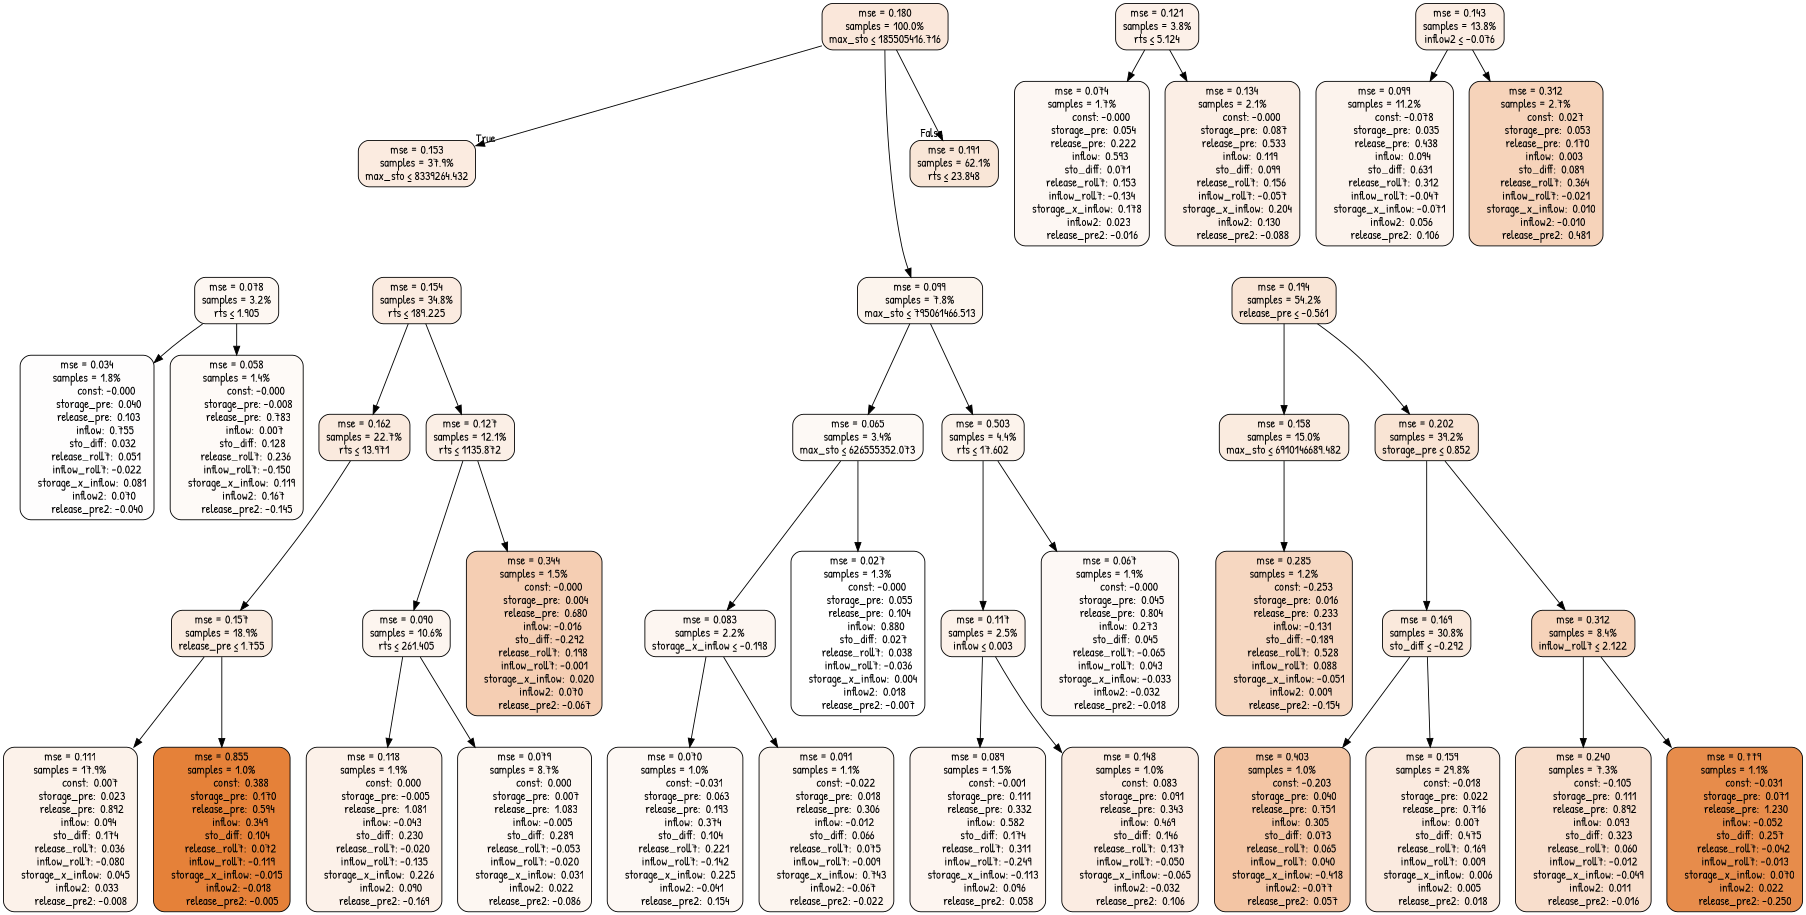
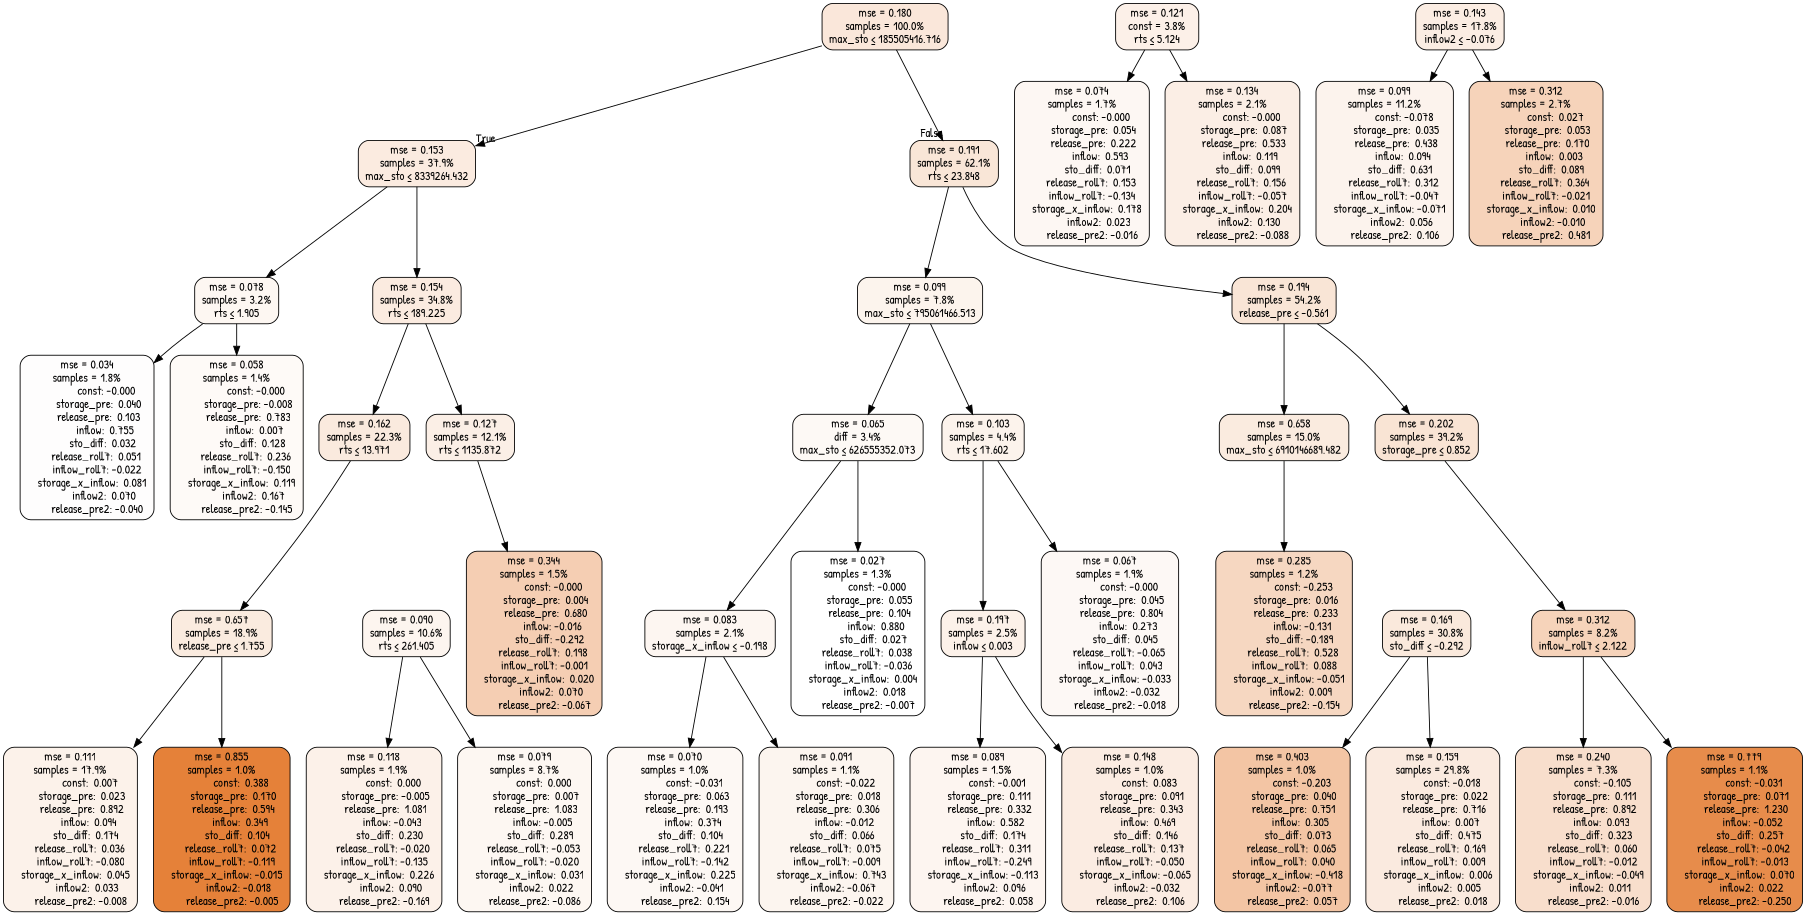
node "mse = 0.121 samples = 3.8% rts ≤ 5.124": label "mse = 0.121 samples = 3.8% rts ≤ 5.124" -> "mse = 0.121 const = 3.8% rts ≤ 5.124"
node "mse = 0.143 samples = 13.8% inflow2 ≤ -0.076": label "mse = 0.143 samples = 13.8% inflow2 ≤ -0.076" -> "mse = 0.143 samples = 17.8% inflow2 ≤ -0.076"
edge "mse = 0.180 samples = 100.0% max_sto ≤ 185505416.716" -> "mse = 0.099 samples = 7.8% max_sto ≤ 795061466.513": now "mse = 0.191 samples = 62.1% rts ≤ 23.848" -> "mse = 0.099 samples = 7.8% max_sto ≤ 795061466.513"
edge "mse = 0.153 samples = 37.9% max_sto ≤ 8339264.432" -> "mse = 0.154 samples = 34.8% rts ≤ 189.225": added
edge "mse = 0.153 samples = 37.9% max_sto ≤ 8339264.432" -> "mse = 0.078 samples = 3.2% rts ≤ 1.905": added
edge "mse = 0.191 samples = 62.1% rts ≤ 23.848" -> "mse = 0.194 samples = 54.2% release_pre ≤ -0.561": added
node "mse = 0.162 samples = 22.7% rts ≤ 13.971": label "mse = 0.162 samples = 22.7% rts ≤ 13.971" -> "mse = 0.162 samples = 22.3% rts ≤ 13.971"
node "mse = 0.065 samples = 3.4% max_sto ≤ 626555352.073": label "mse = 0.065 samples = 3.4% max_sto ≤ 626555352.073" -> "mse = 0.065 diff = 3.4% max_sto ≤ 626555352.073"
node "mse = 0.503 samples = 4.4% rts ≤ 17.602": label "mse = 0.503 samples = 4.4% rts ≤ 17.602" -> "mse = 0.103 samples = 4.4% rts ≤ 17.602"
node "mse = 0.158 samples = 15.0% max_sto ≤ 6910146689.482": label "mse = 0.158 samples = 15.0% max_sto ≤ 6910146689.482" -> "mse = 0.658 samples = 15.0% max_sto ≤ 6910146689.482"
edge "mse = 0.127 samples = 12.1% rts ≤ 1135.872" -> "mse = 0.090 samples = 10.6% rts ≤ 261.405": removed
edge "mse = 0.202 samples = 39.2% storage_pre ≤ 0.852" -> "mse = 0.169 samples = 30.8% sto_diff ≤ -0.292": removed
node "mse = 0.157 samples = 18.9% release_pre ≤ 1.755": label "mse = 0.157 samples = 18.9% release_pre ≤ 1.755" -> "mse = 0.657 samples = 18.9% release_pre ≤ 1.755"
node "mse = 0.083 samples = 2.2% storage_x_inflow ≤ -0.198": label "mse = 0.083 samples = 2.2% storage_x_inflow ≤ -0.198" -> "mse = 0.083 samples = 2.1% storage_x_inflow ≤ -0.198"
node "mse = 0.117 samples = 2.5% inflow ≤ 0.003": label "mse = 0.117 samples = 2.5% inflow ≤ 0.003" -> "mse = 0.197 samples = 2.5% inflow ≤ 0.003"
node "mse = 0.312 samples = 8.4% inflow_roll7 ≤ 2.122": label "mse = 0.312 samples = 8.4% inflow_roll7 ≤ 2.122" -> "mse = 0.312 samples = 8.2% inflow_roll7 ≤ 2.122"
